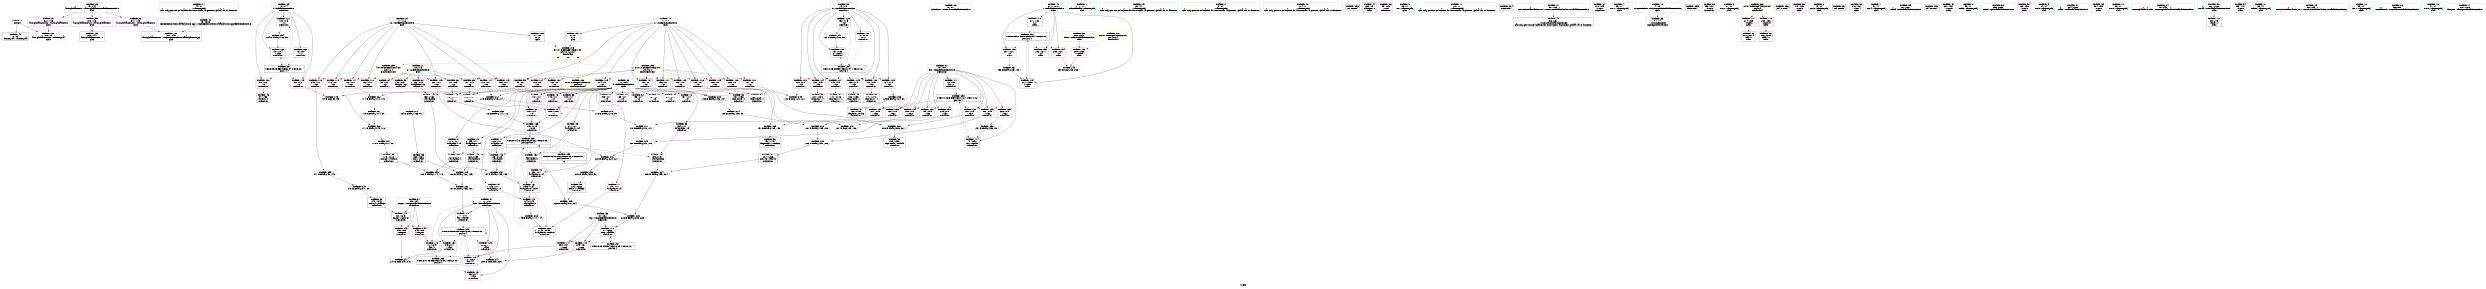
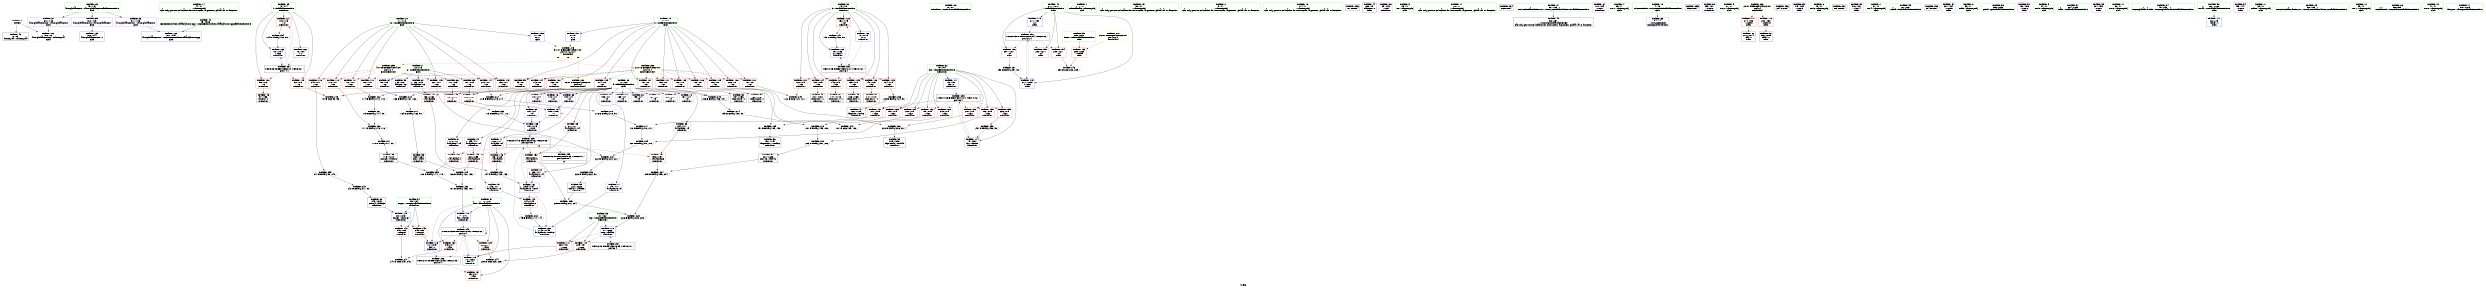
edge "NodeID: 104" -> "NodeID: 258": reversed
node "NodeID: 213": added
